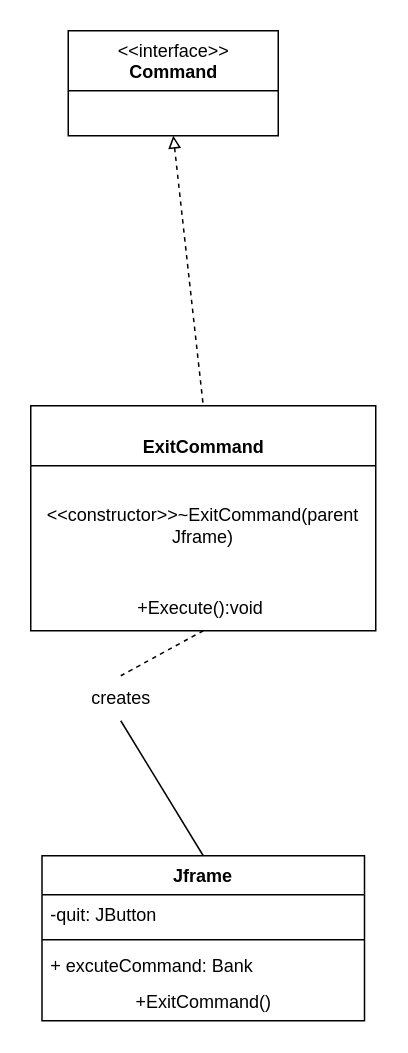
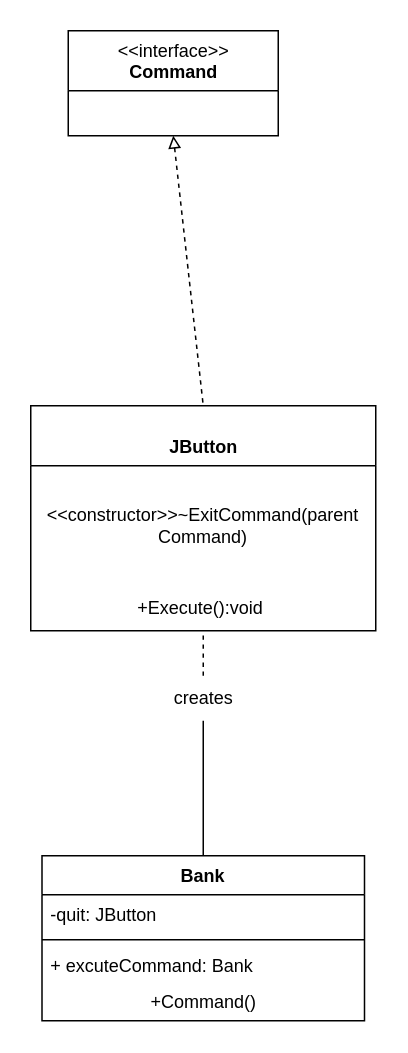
node "ExitCommand": label "ExitCommand" -> "JButton"
node "<<constructor>>~ExitCommand(parent Jframe)": label "<<constructor>>~ExitCommand(parent Jframe)" -> "<<constructor>>~ExitCommand(parent Command)"
node "creates": moved (121, 698) -> (203, 698)
node "Jframe": label "Jframe" -> "Bank"
node "+ExitCommand()": label "+ExitCommand()" -> "+Command()"
